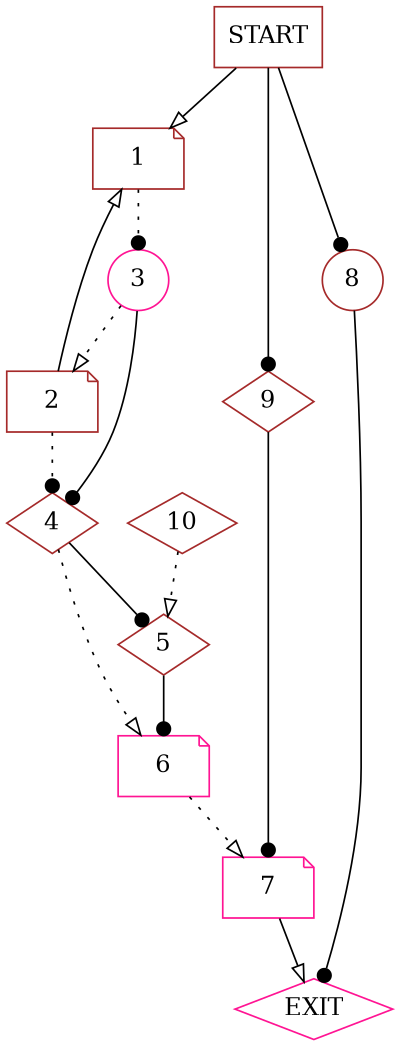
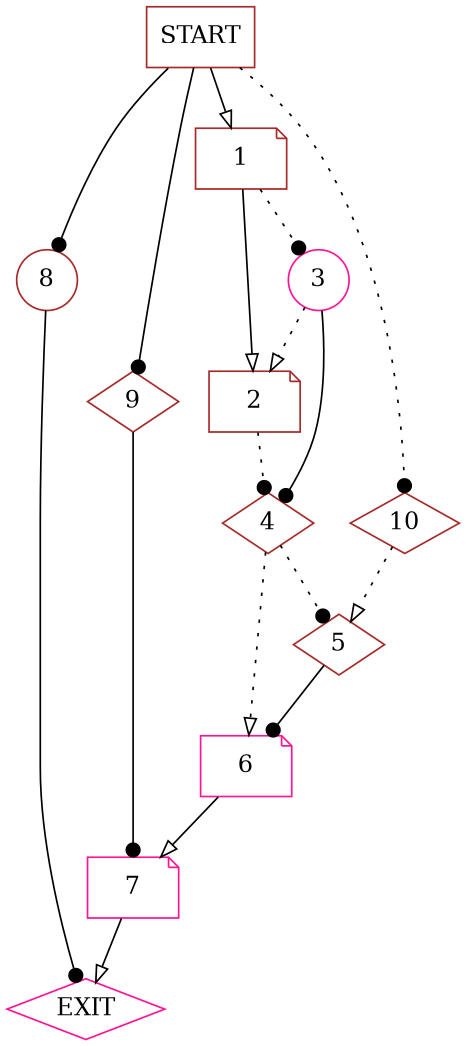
edge "START" -> "10": added
edge "2" -> "1": reversed
edge "4" -> "5": style solid -> dotted
edge "6" -> "7": style dotted -> solid
